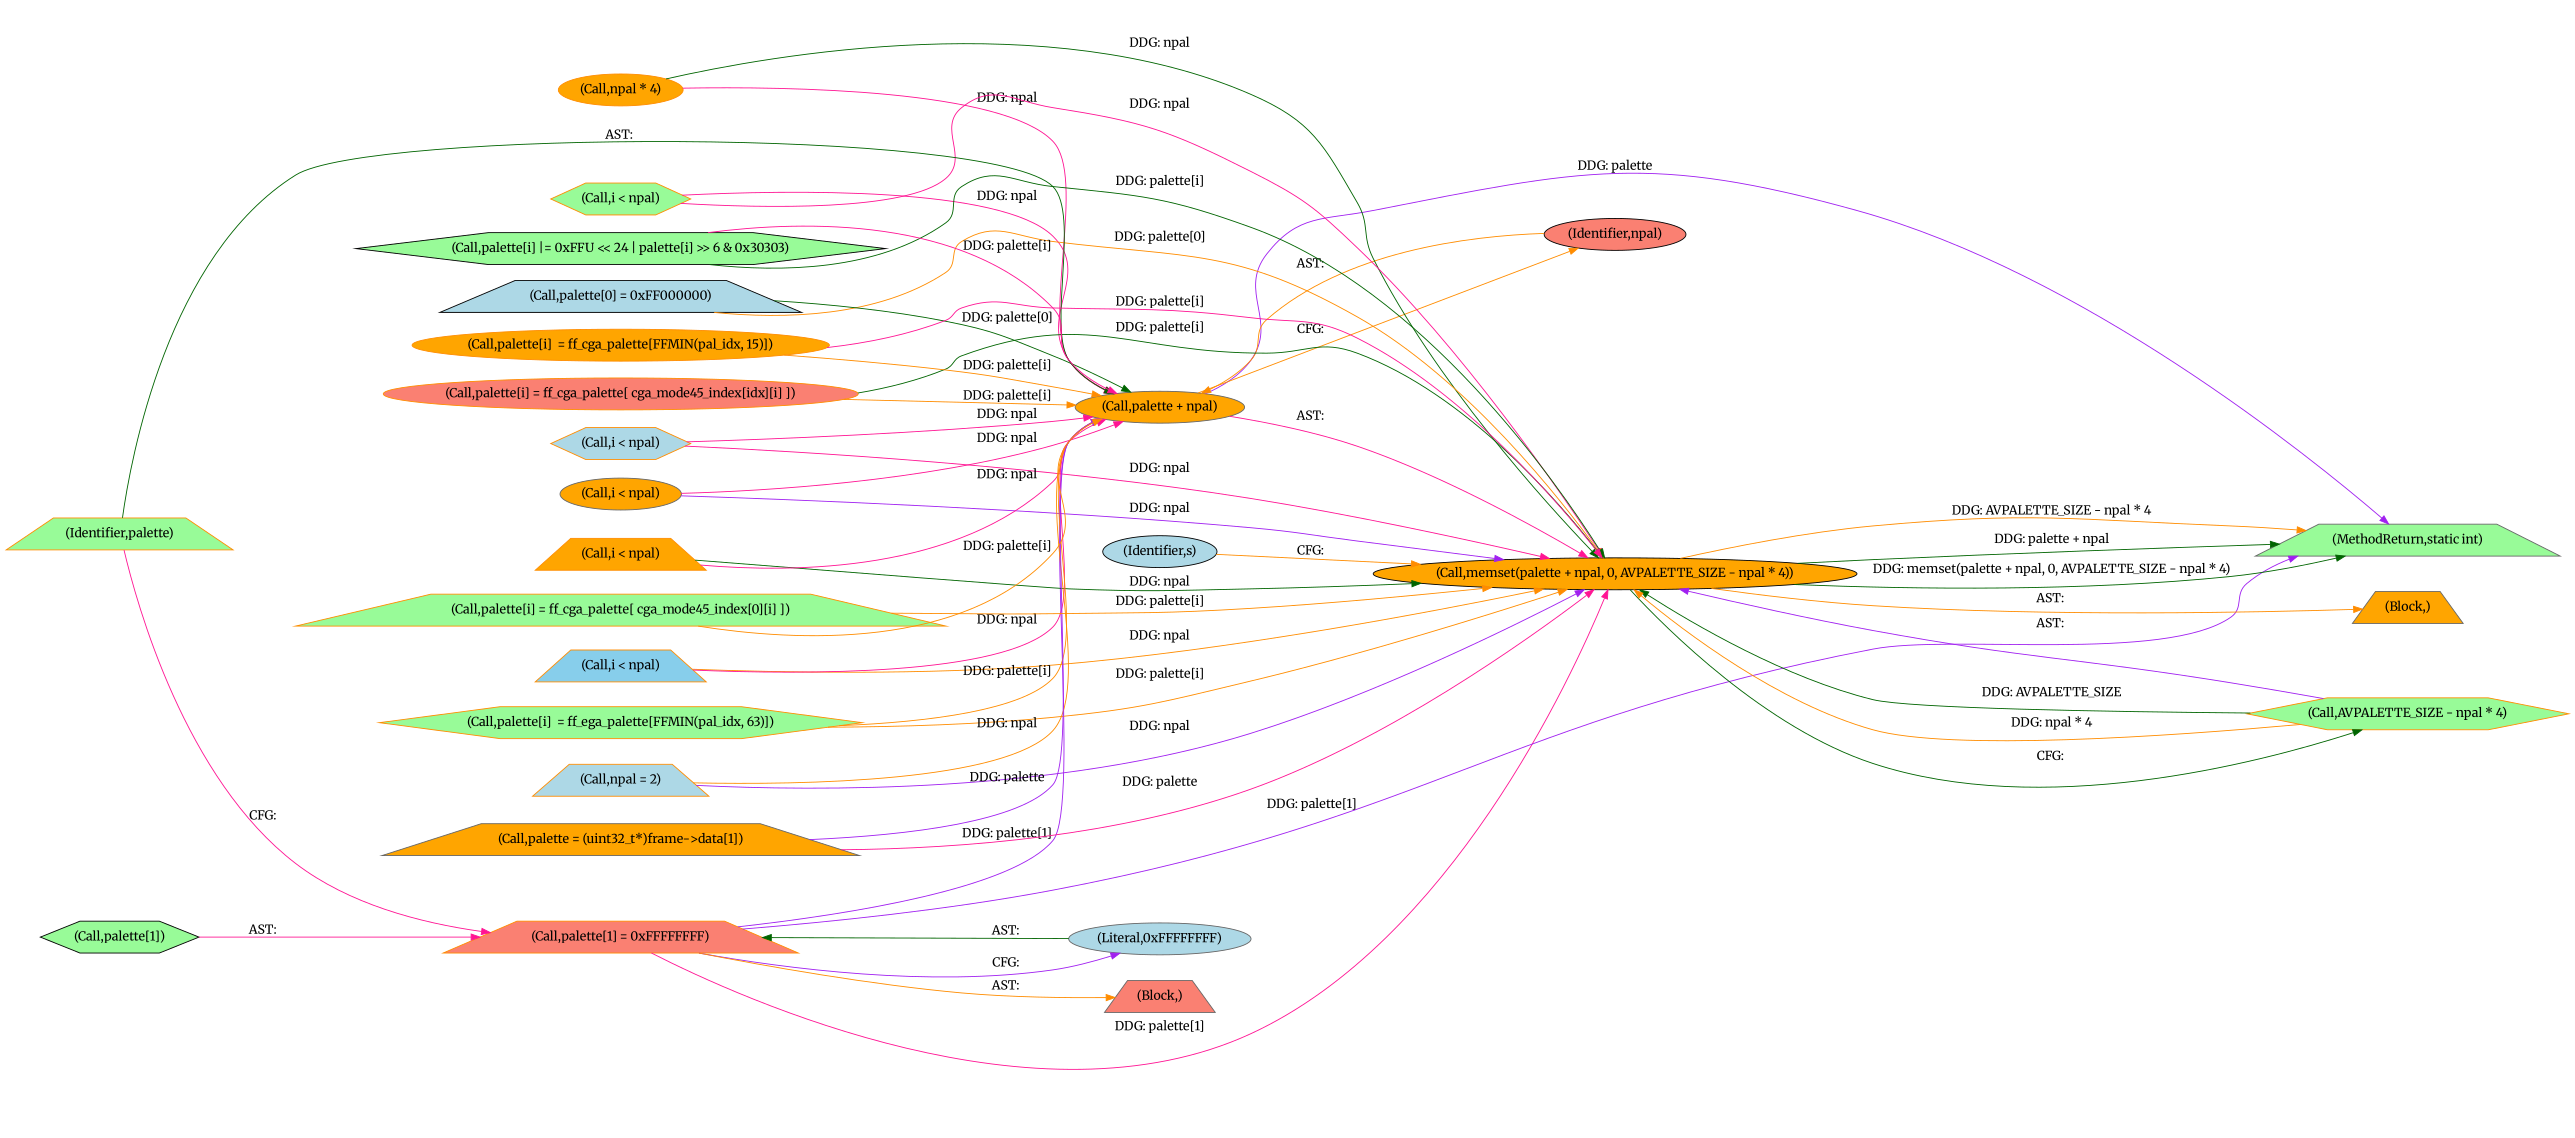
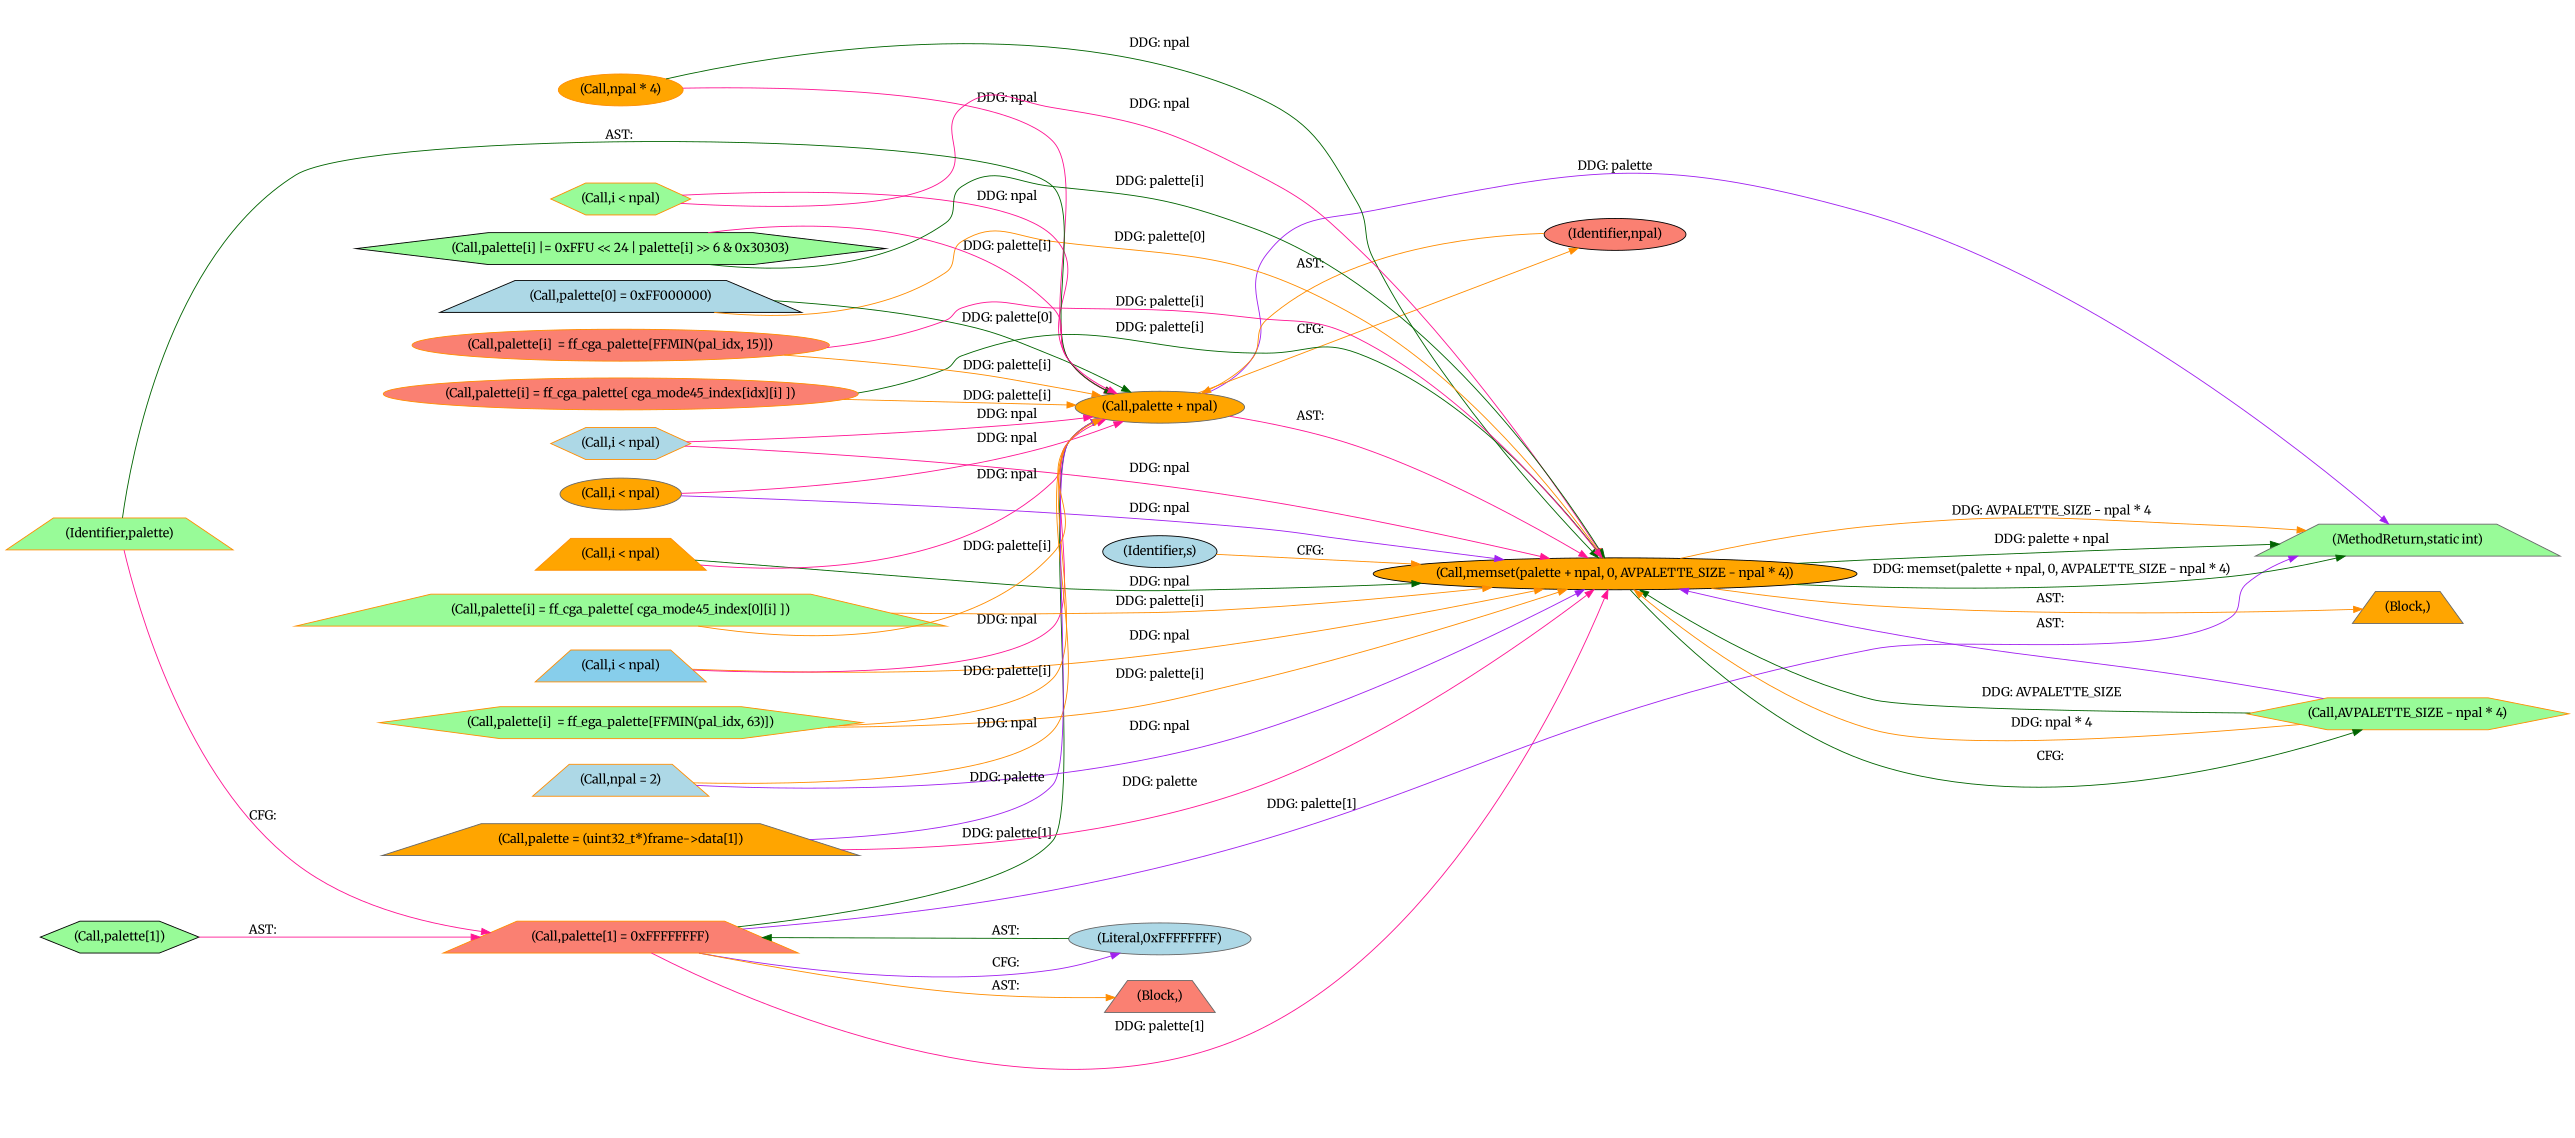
node "(Call,palette[i]  = ff_cga_palette[FFMIN(pal_idx, 15)])": fillcolor orange -> salmon
edge "(Call,palette[1] = 0xFFFFFFFF)" -> "(Call,palette + npal)": color purple -> darkgreen
